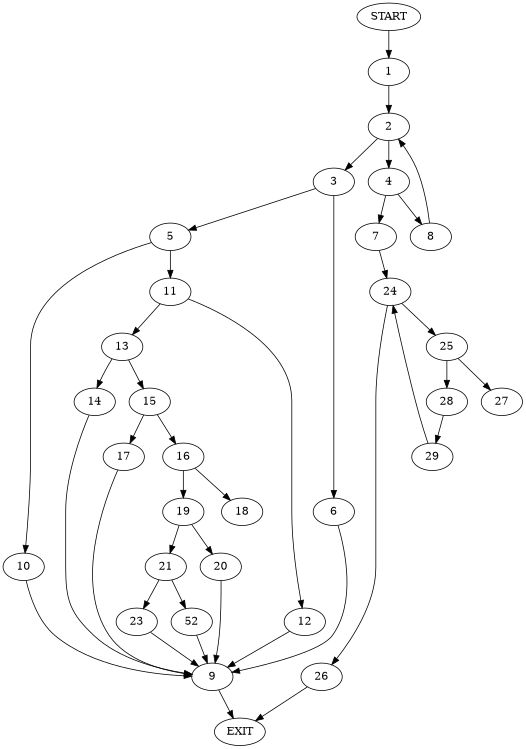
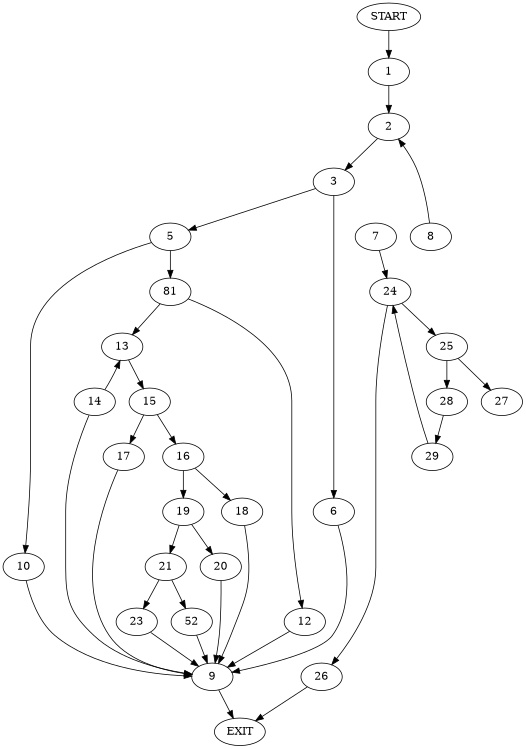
node "4": removed
node "11": label "11" -> "81"
edge "13" -> "14": reversed
edge "18" -> "9": added
